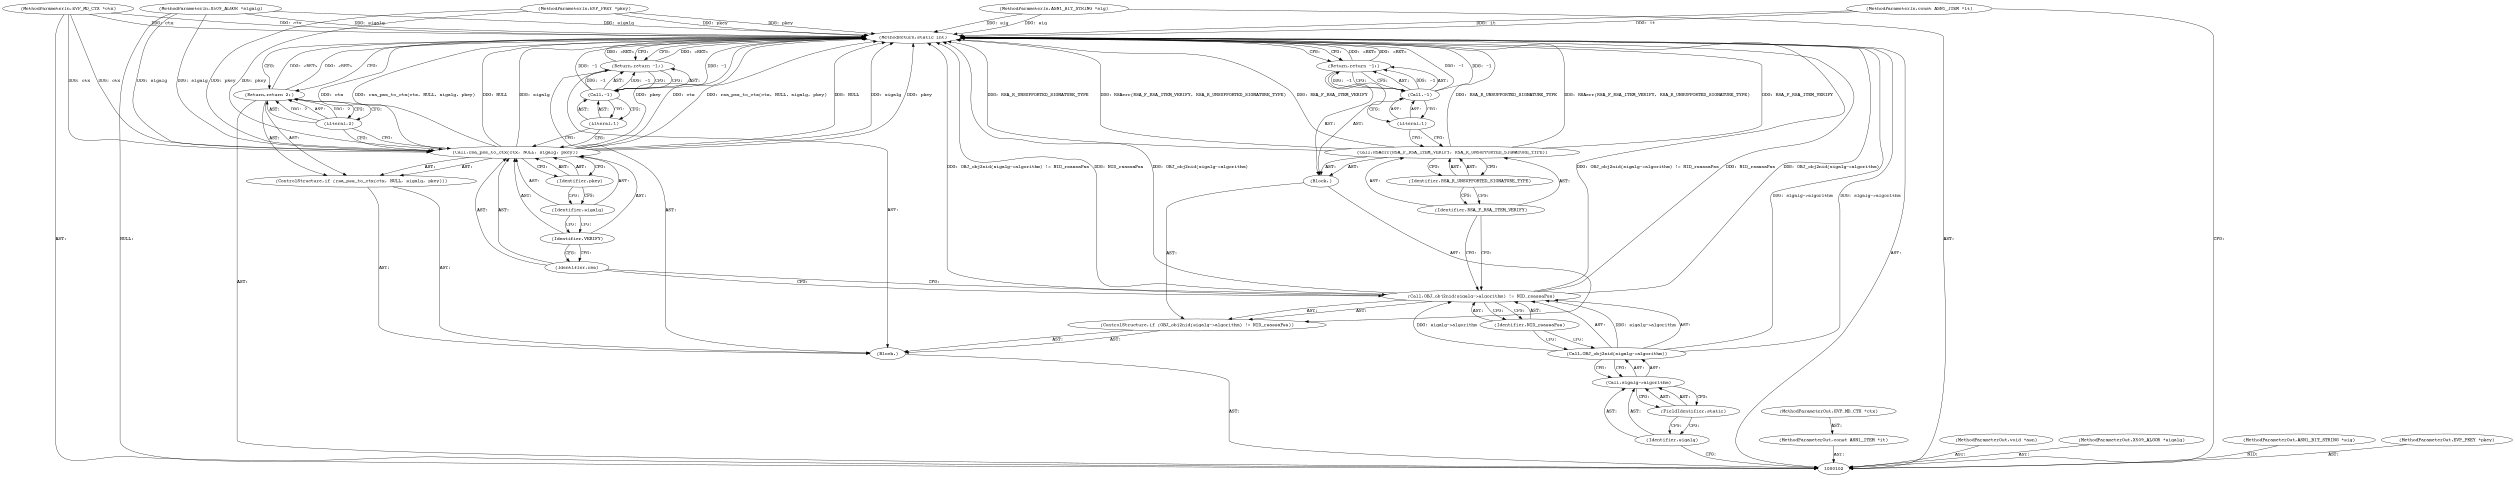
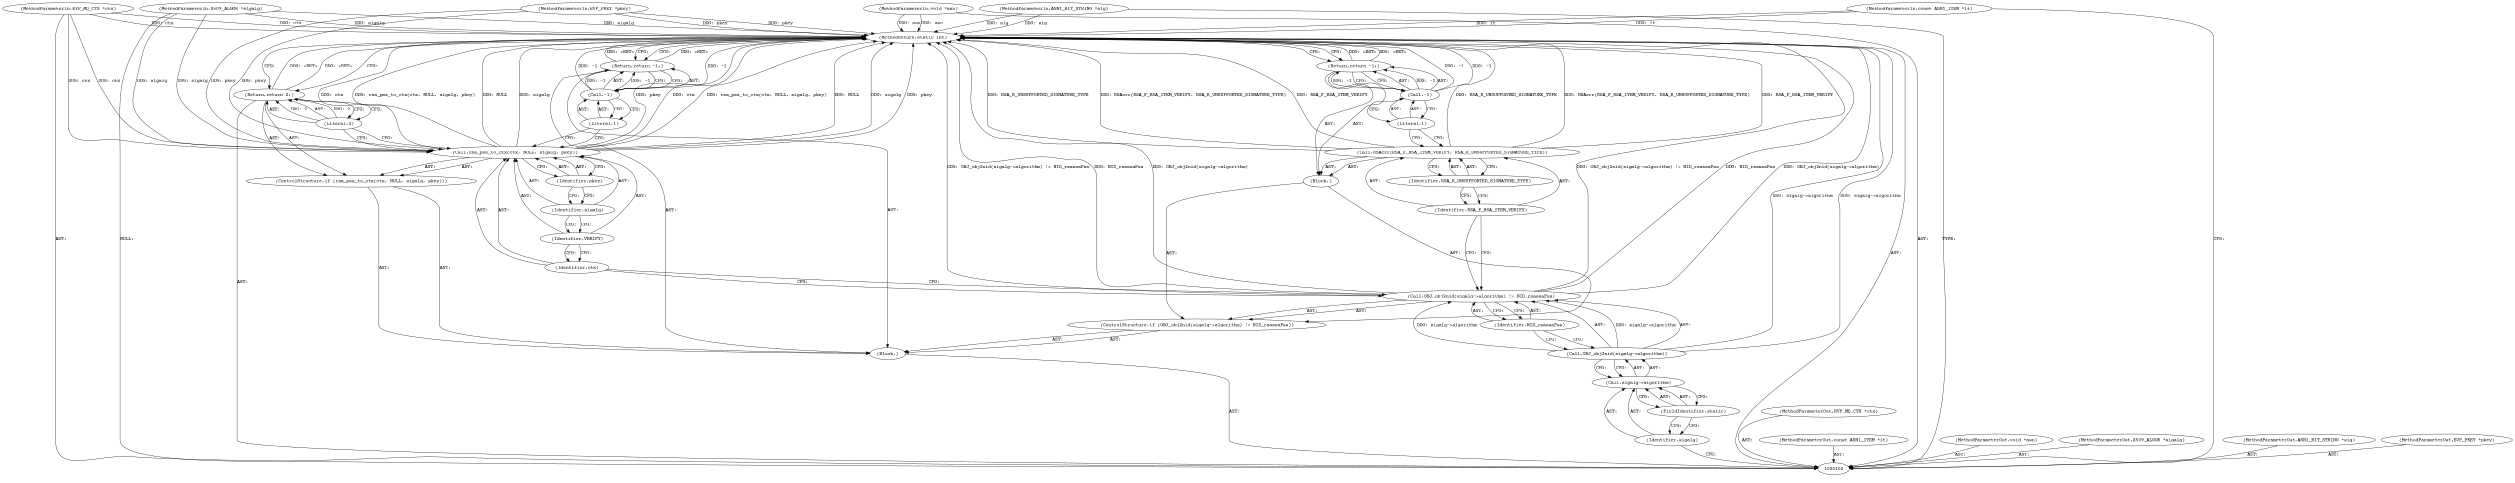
node "(MethodParameterIn,void *asn)": added
edge "(MethodParameterIn,ASN1_BIT_STRING *sig)" -> "1000102": label "AST: " -> "TYPE: "
node "(Identifier,rsa)": label "(Identifier,rsa)" -> "(Identifier,ctx)"
edge "(MethodParameterOut,EVP_MD_CTX *ctx)" -> "(MethodParameterOut,const ASN1_ITEM *it)": now "(MethodParameterOut,EVP_MD_CTX *ctx)" -> "1000102"
edge "(MethodParameterOut,ASN1_BIT_STRING *sig)" -> "1000102": label "NID: " -> "AST: "
